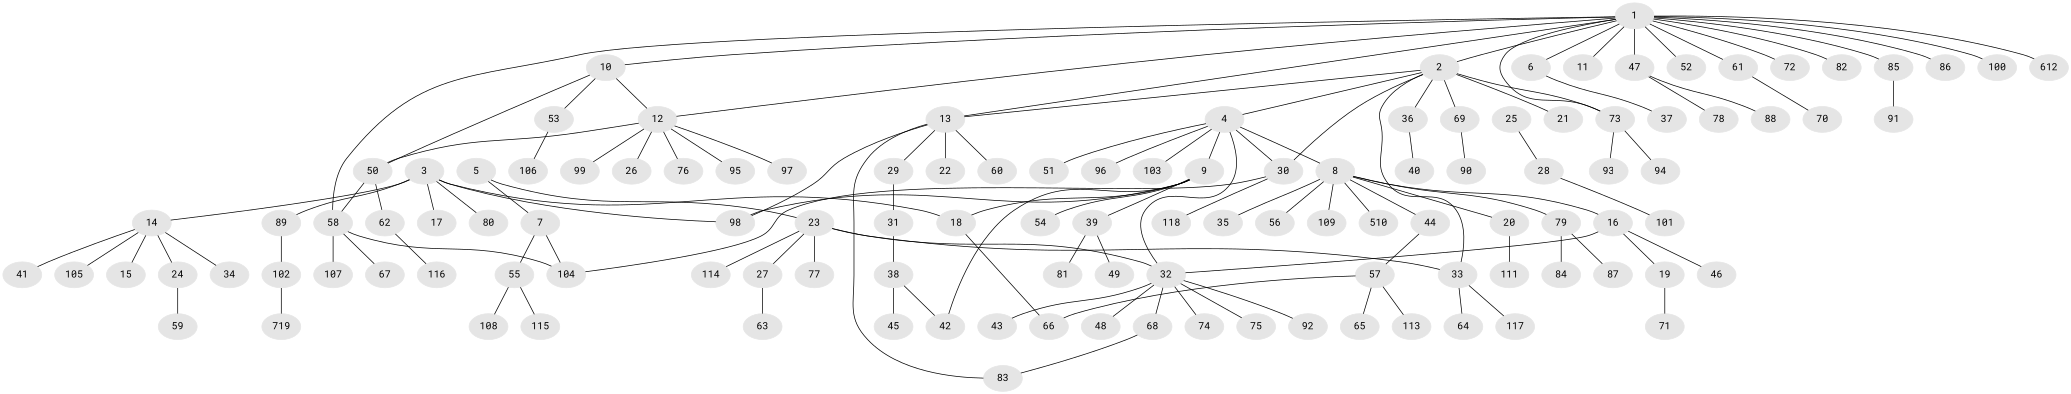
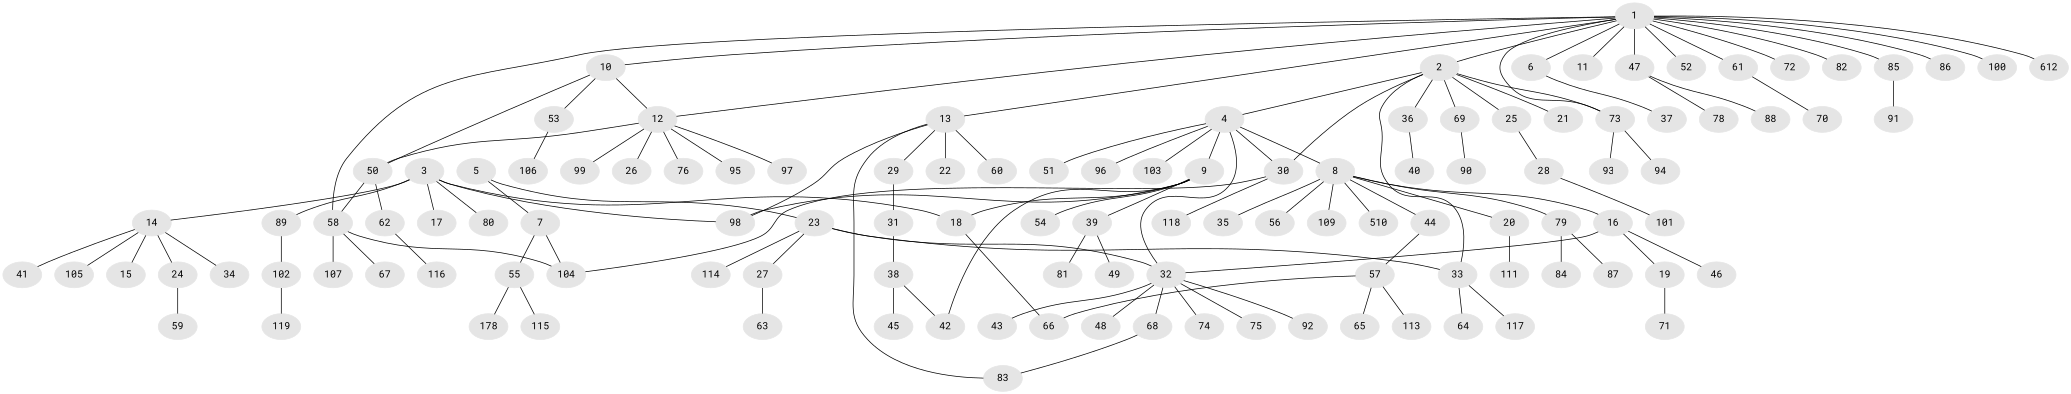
edge "2" -- "13": now "2" -- "25"
node "77": removed
node "719": label "719" -> "119"
node "108": label "108" -> "178"
